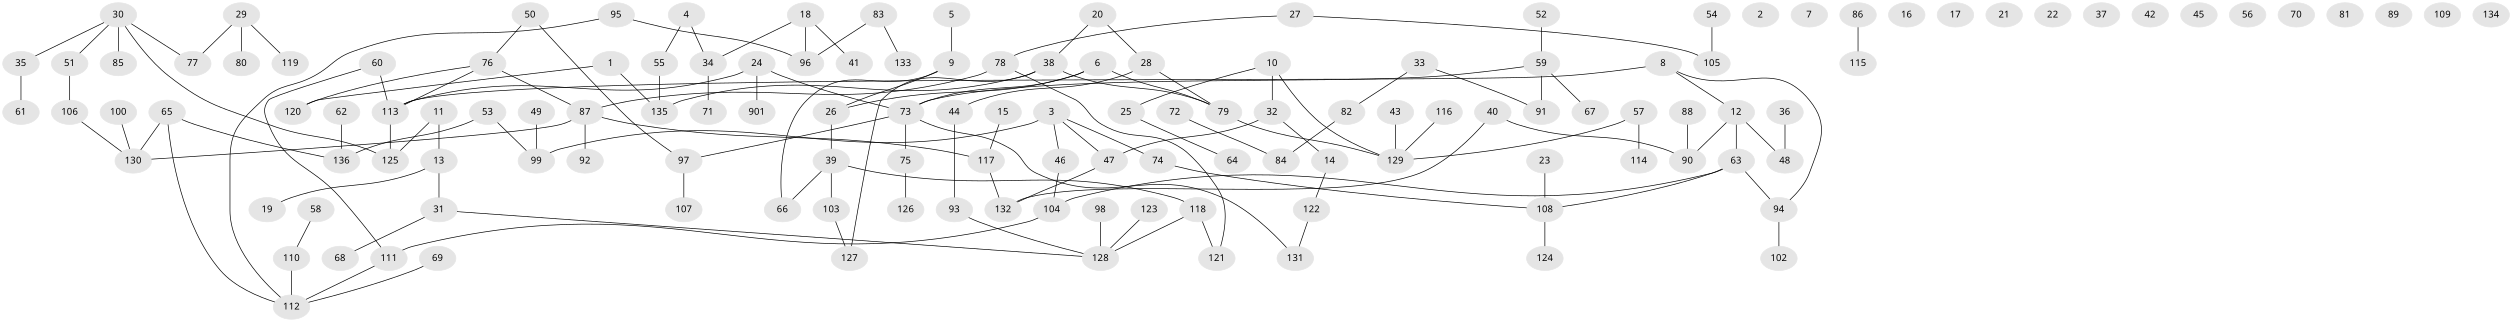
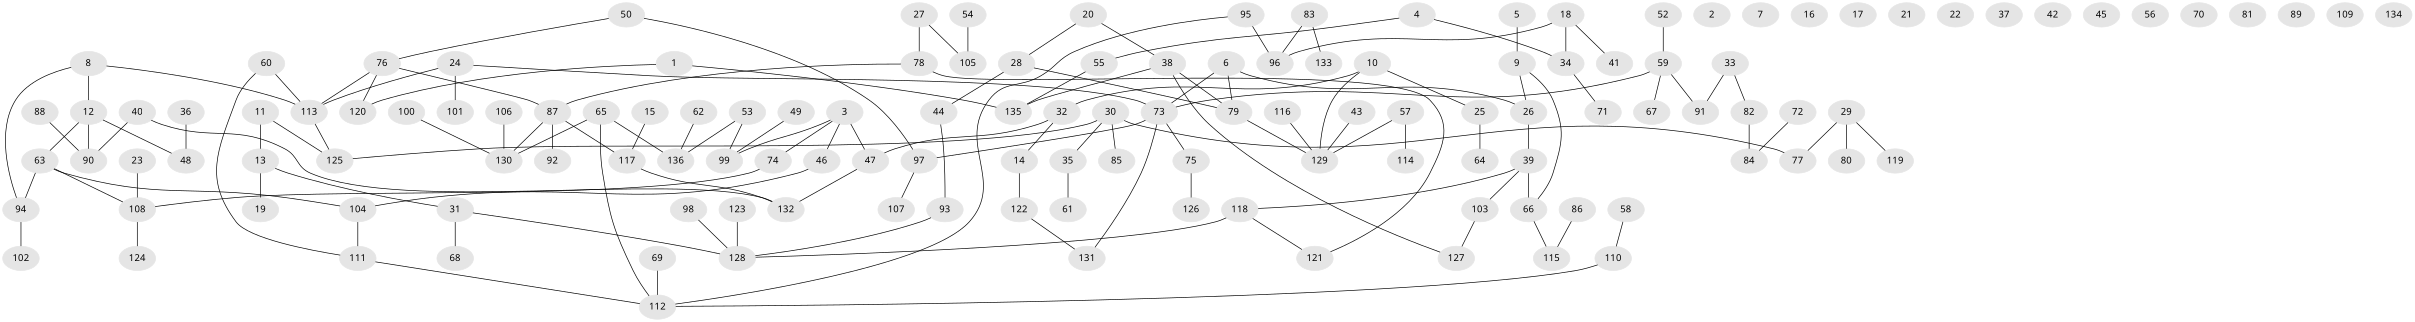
node "51": removed
node "901": label "901" -> "101"
edge "66" -- "115": added
